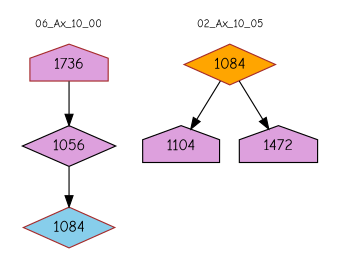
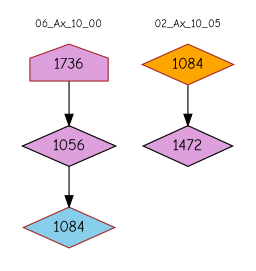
node "1104": removed
node "1472": shape house -> diamond
